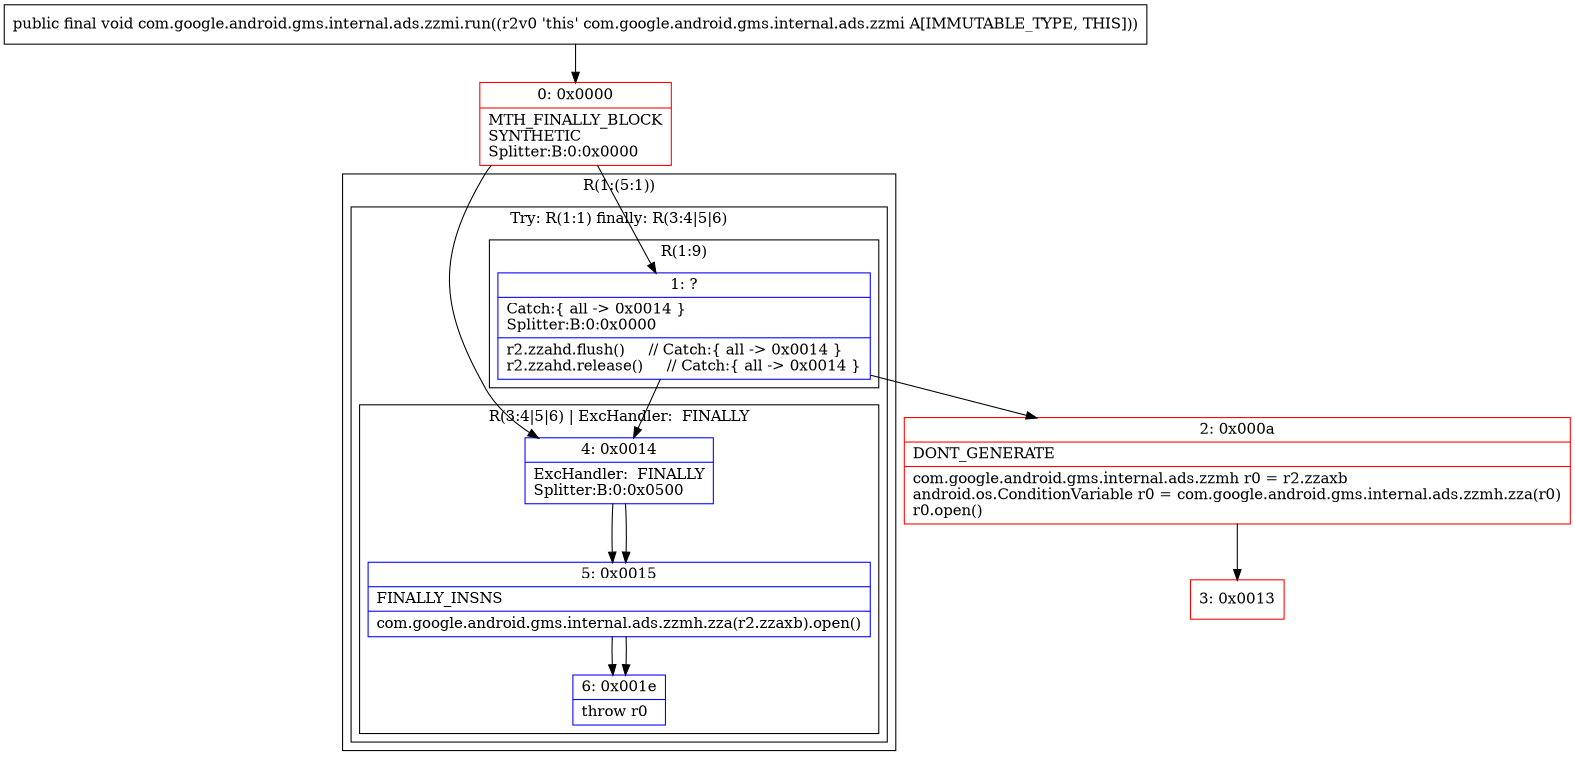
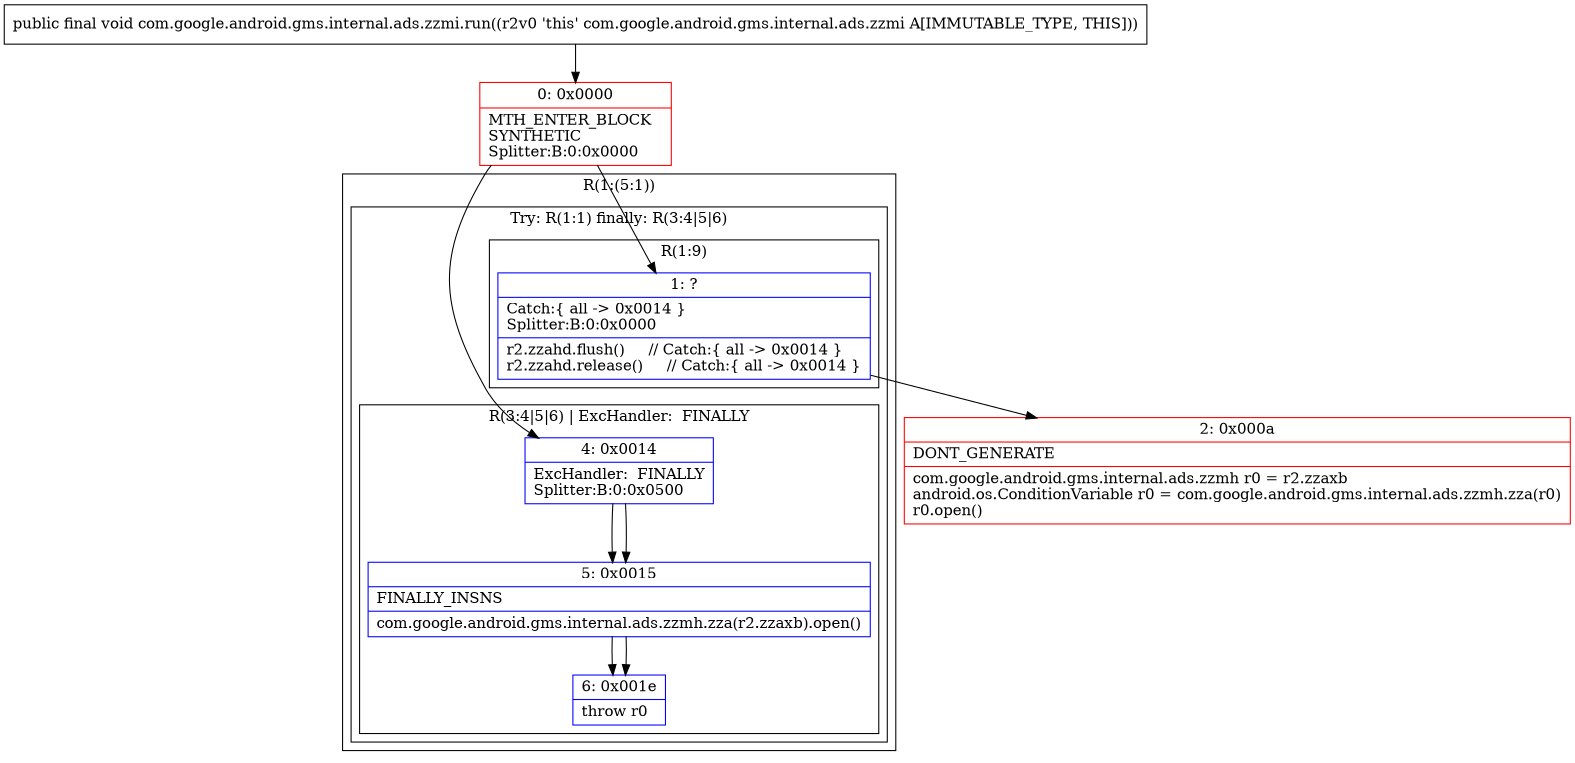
node "0: 0x0000": text "MTH_FINALLY_BLOCK" -> "MTH_ENTER_BLOCK"
edge "1: ?" -> "4: 0x0014": removed
node "3: 0x0013": removed
